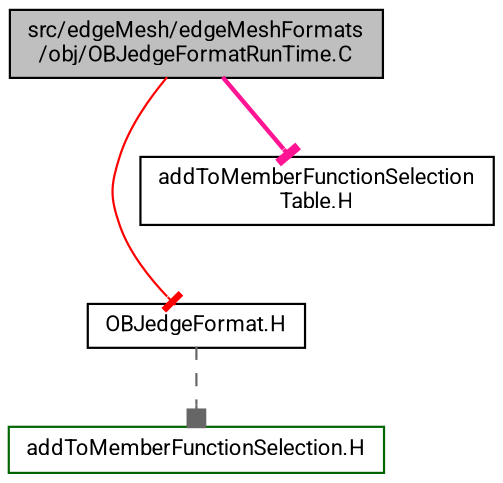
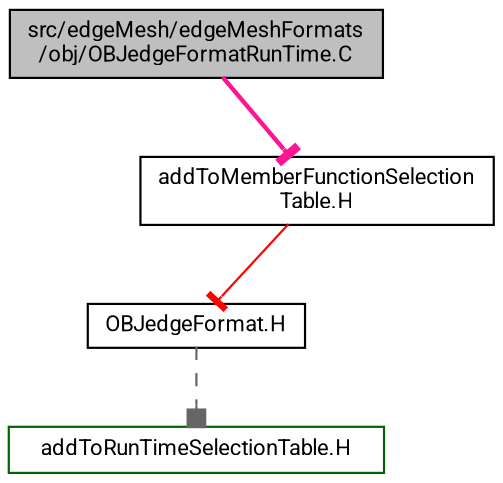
edge "src/edgeMesh/edgeMeshFormats /obj/OBJedgeFormatRunTime.C" -> "OBJedgeFormat.H": now "addToMemberFunctionSelection Table.H" -> "OBJedgeFormat.H"
node "addToMemberFunctionSelection.H": label "addToMemberFunctionSelection.H" -> "addToRunTimeSelectionTable.H"
